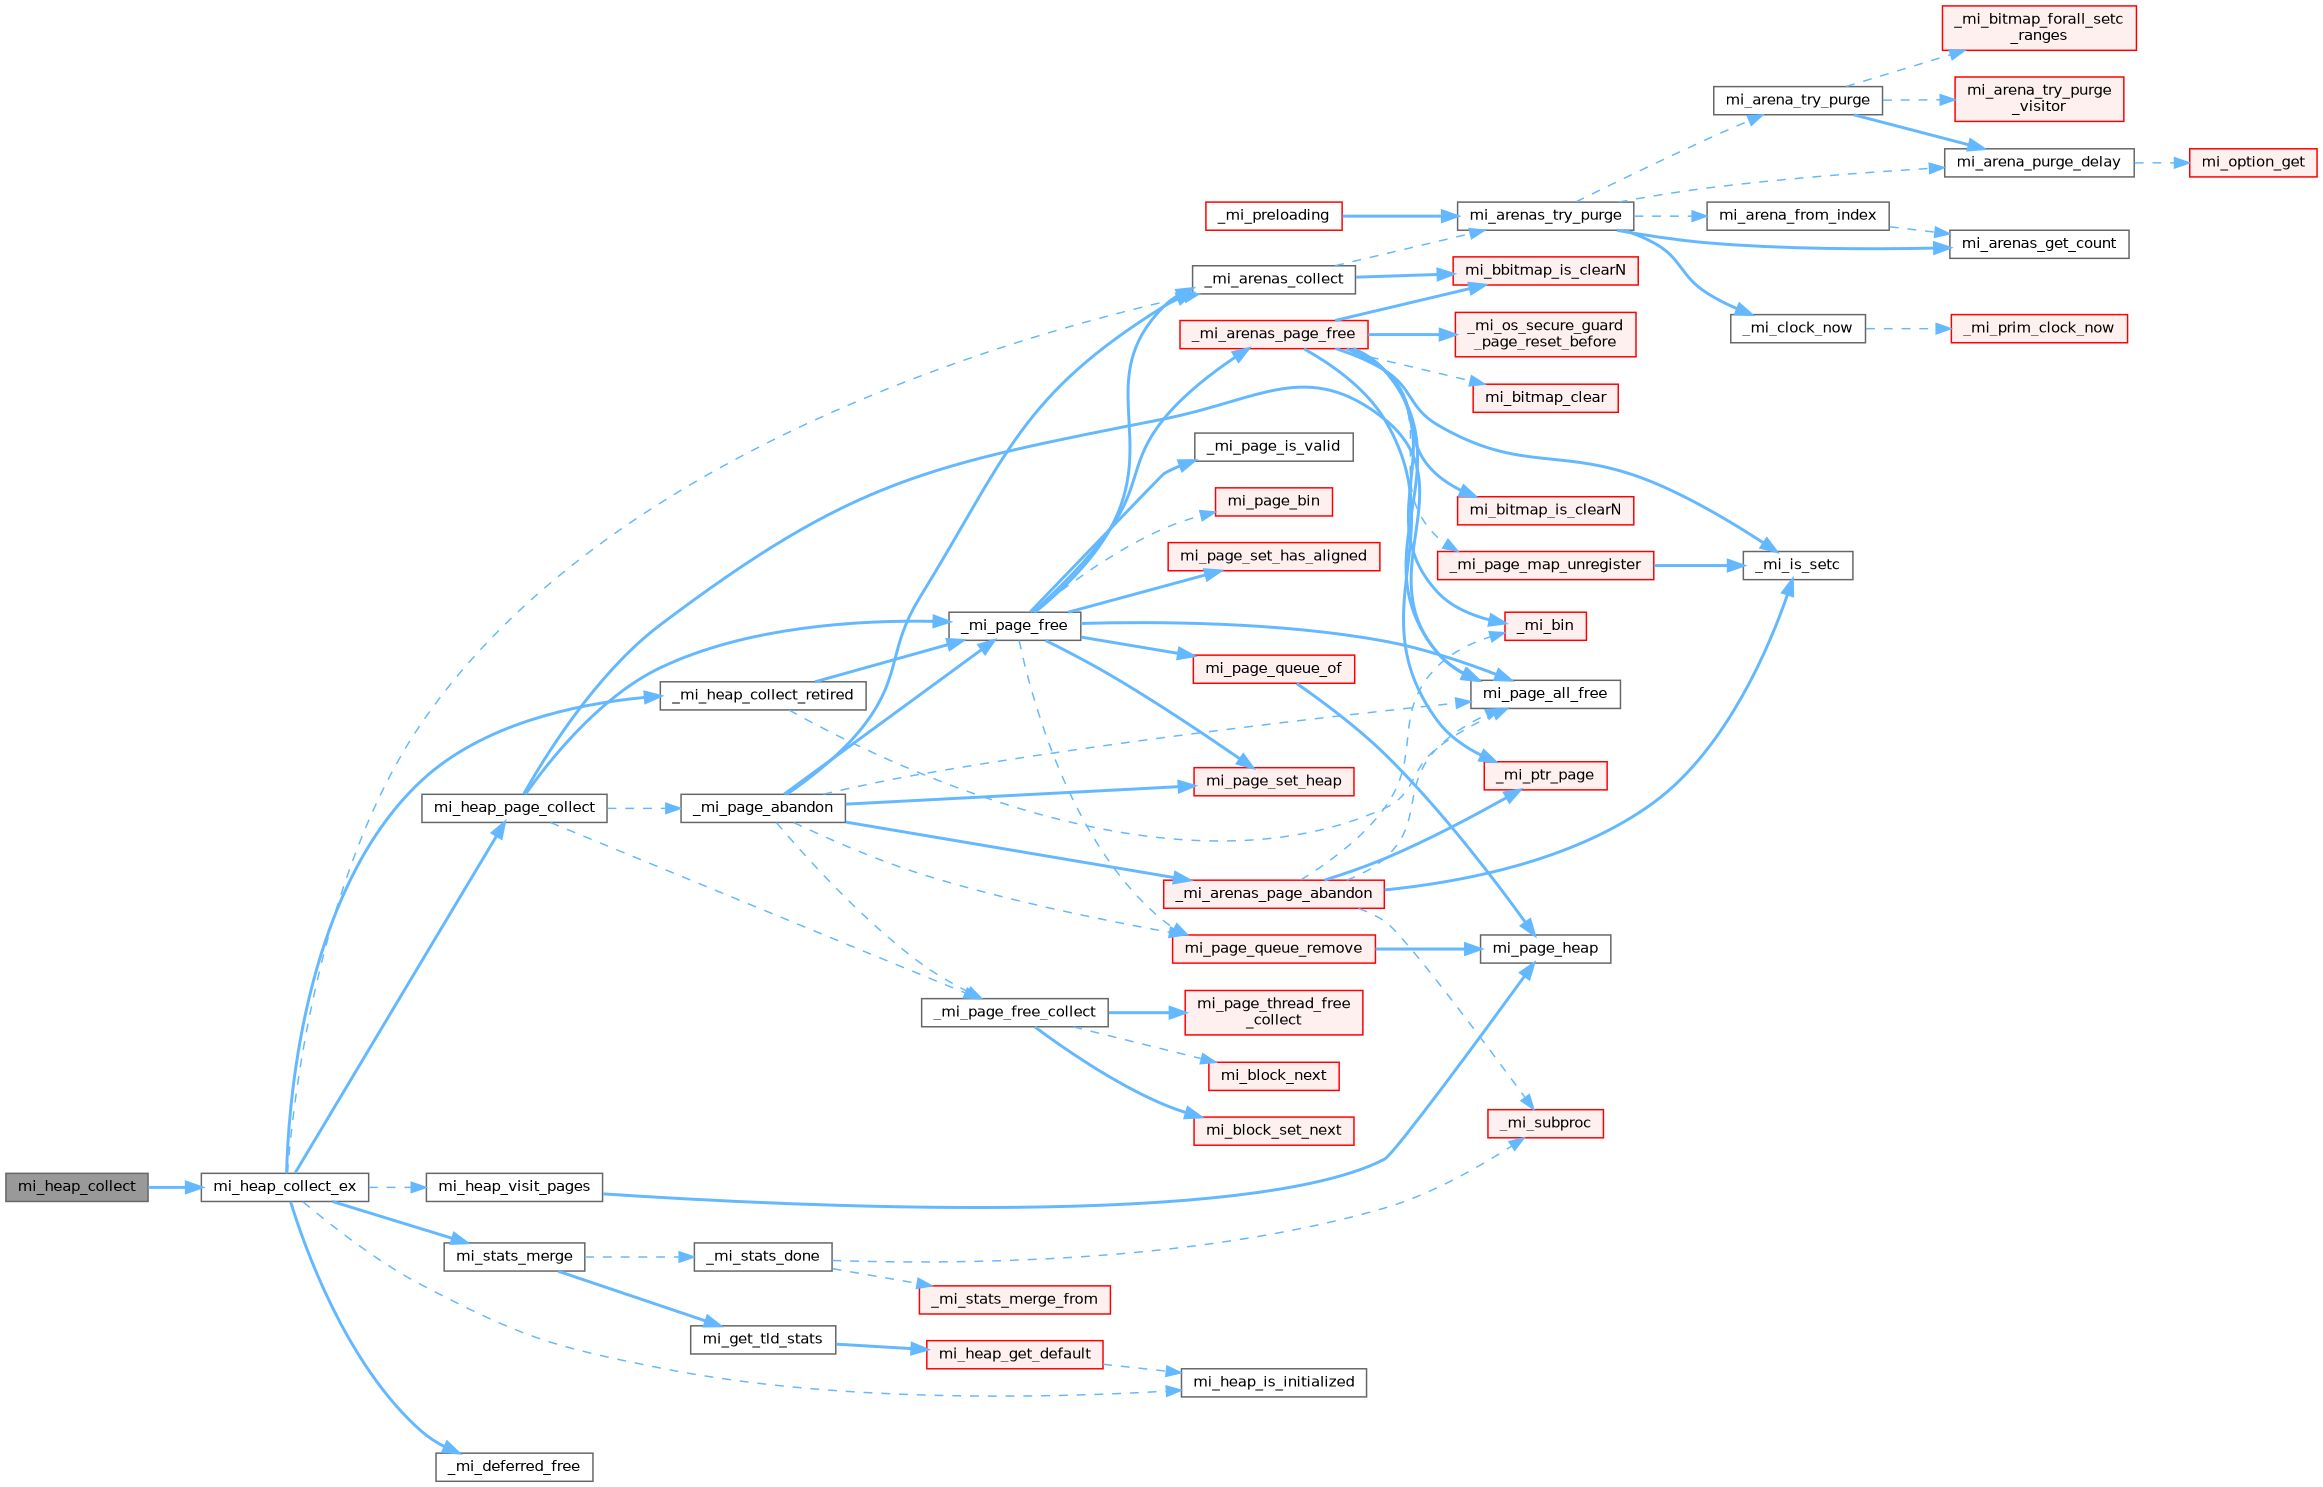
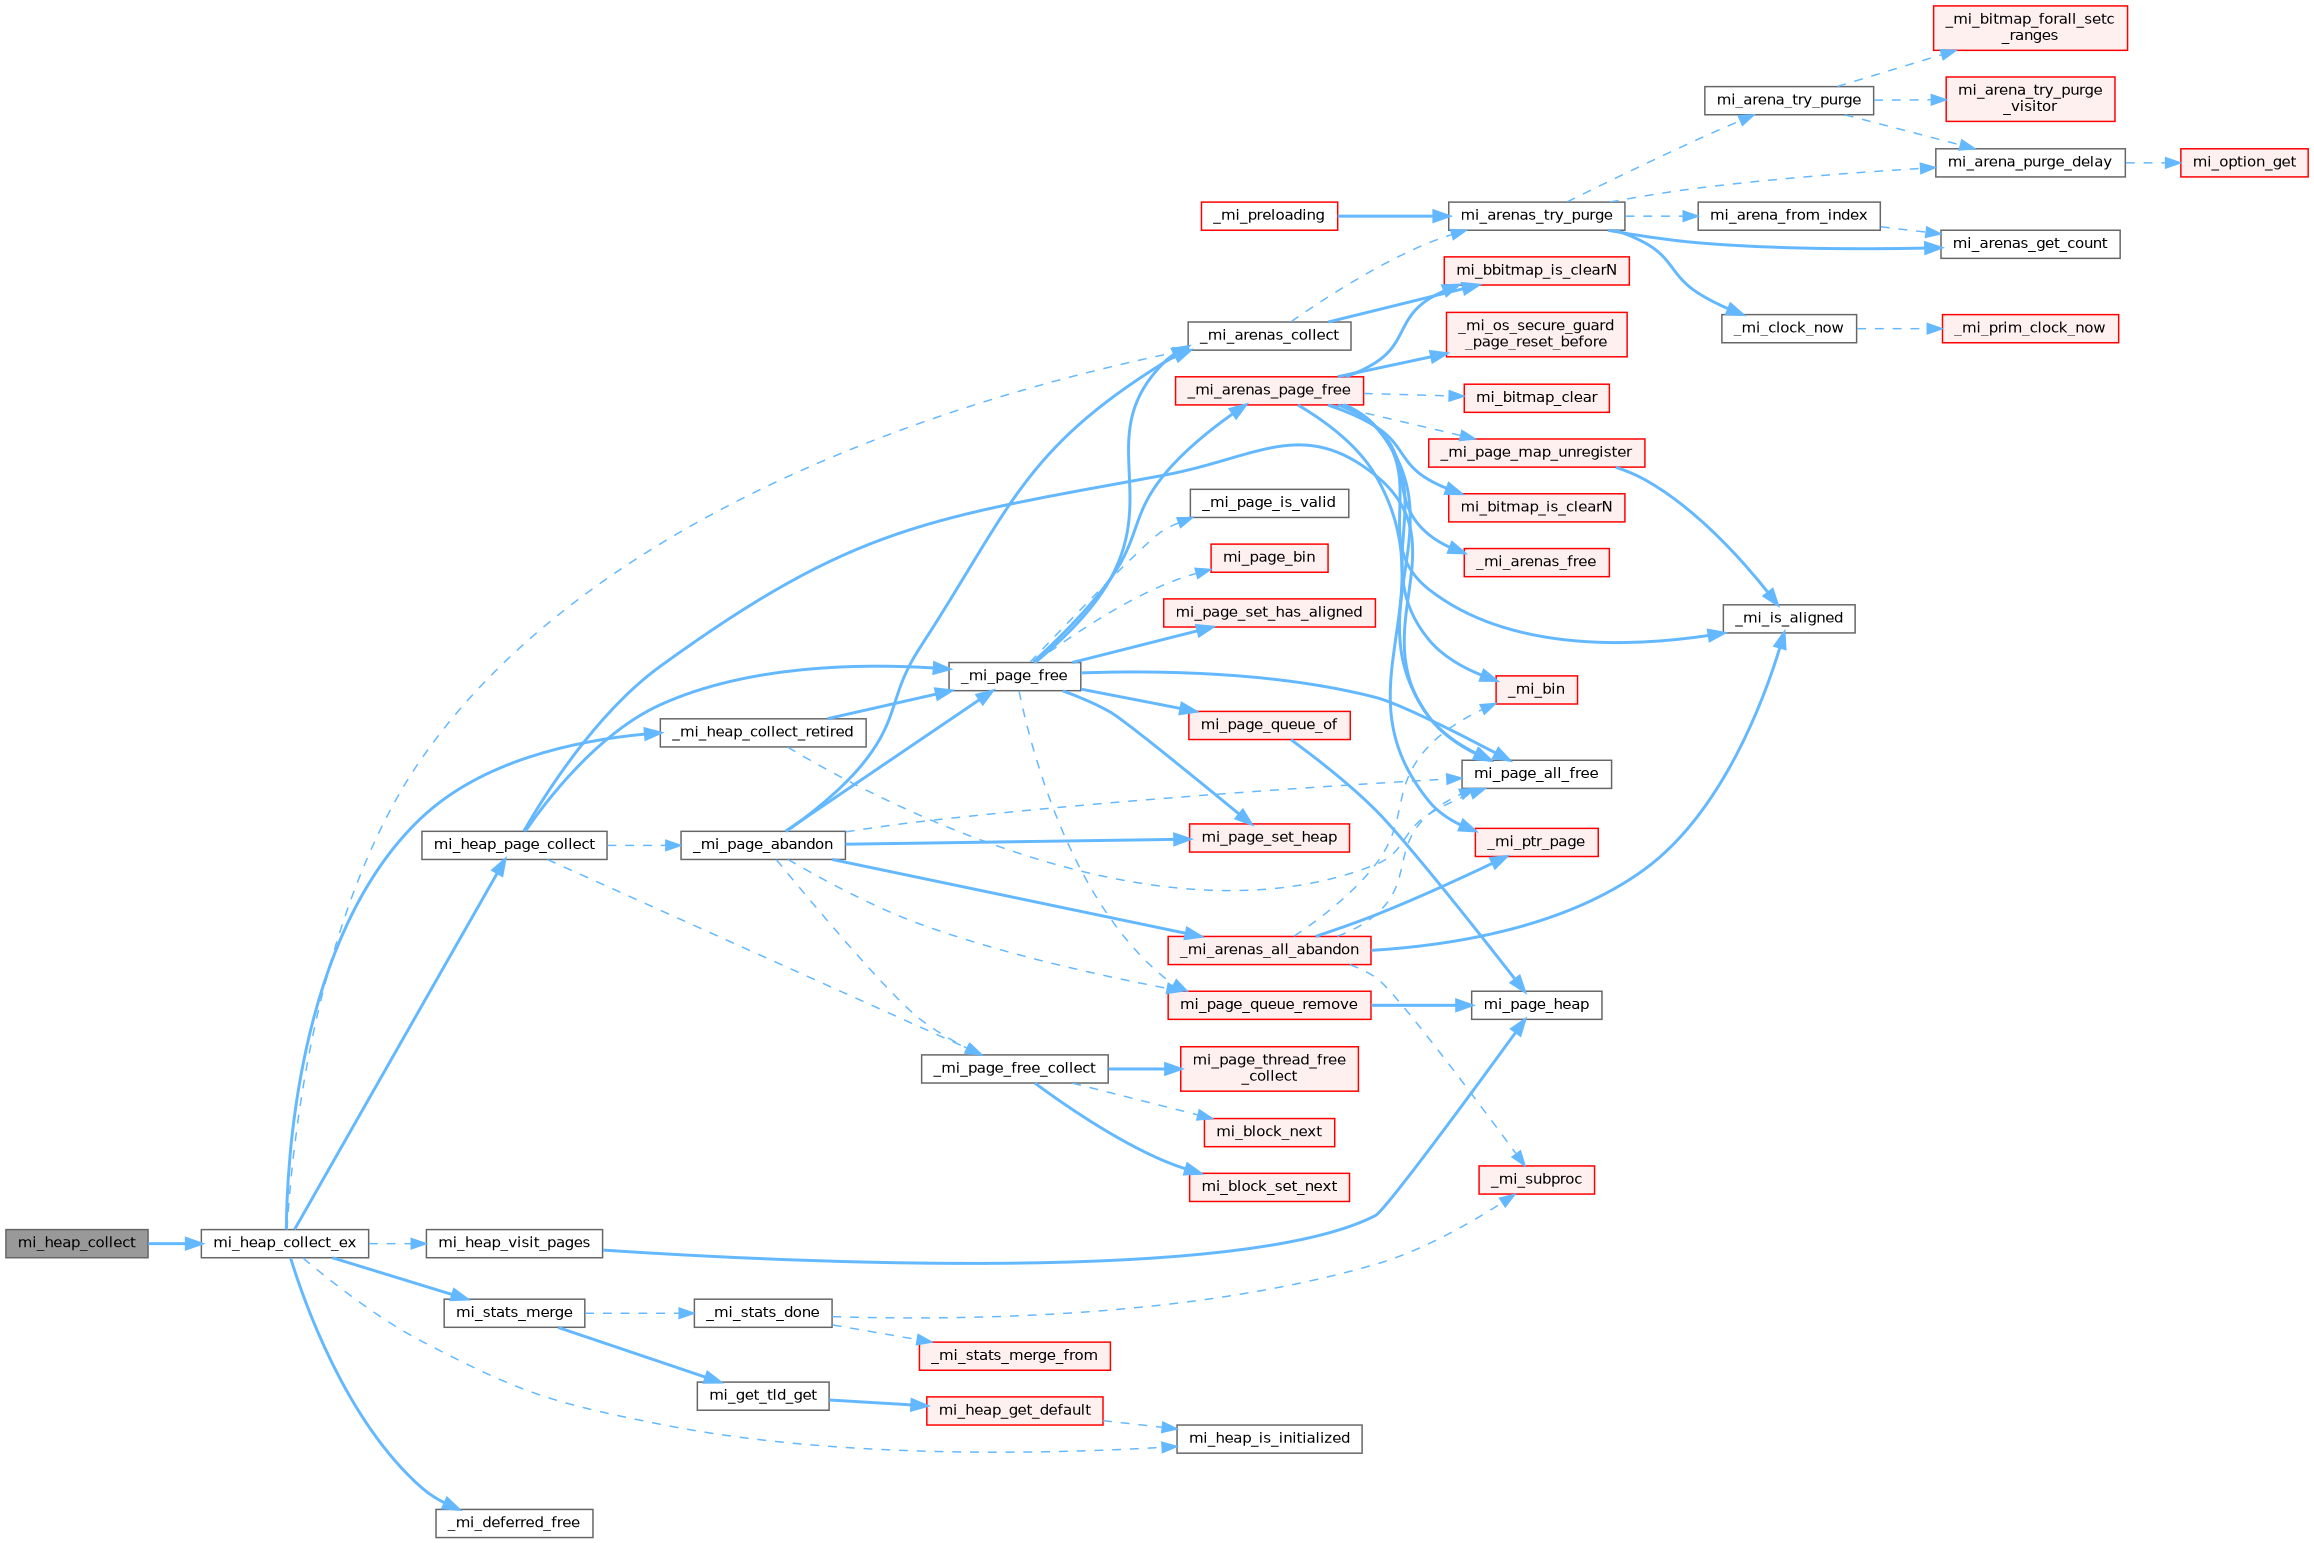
edge "mi_arena_try_purge" -> "mi_arena_purge_delay": style bold -> dashed
edge "_mi_page_free" -> "_mi_page_is_valid": style bold -> dashed
node "_mi_arenas_free": added
node "_mi_is_setc": label "_mi_is_setc" -> "_mi_is_aligned"
node "_mi_arenas_page_abandon": label "_mi_arenas_page_abandon" -> "_mi_arenas_all_abandon"
node "mi_get_tld_stats": label "mi_get_tld_stats" -> "mi_get_tld_get"
